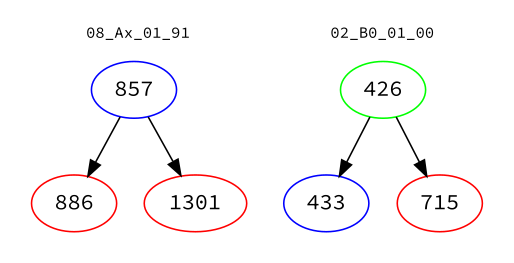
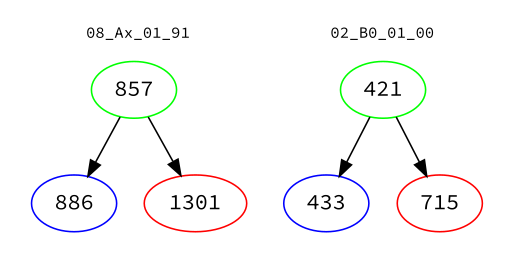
node "857": color blue -> green
node "426": label "426" -> "421"
node "886": color red -> blue
